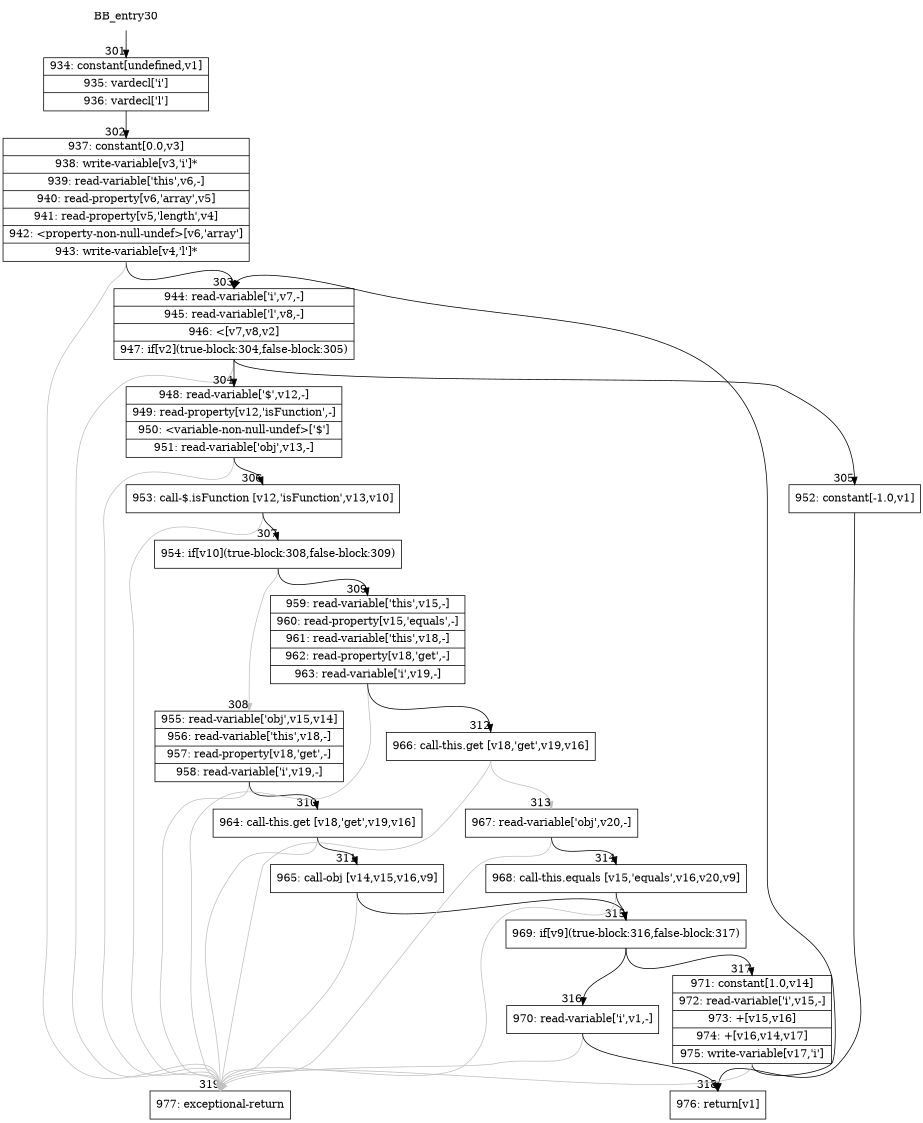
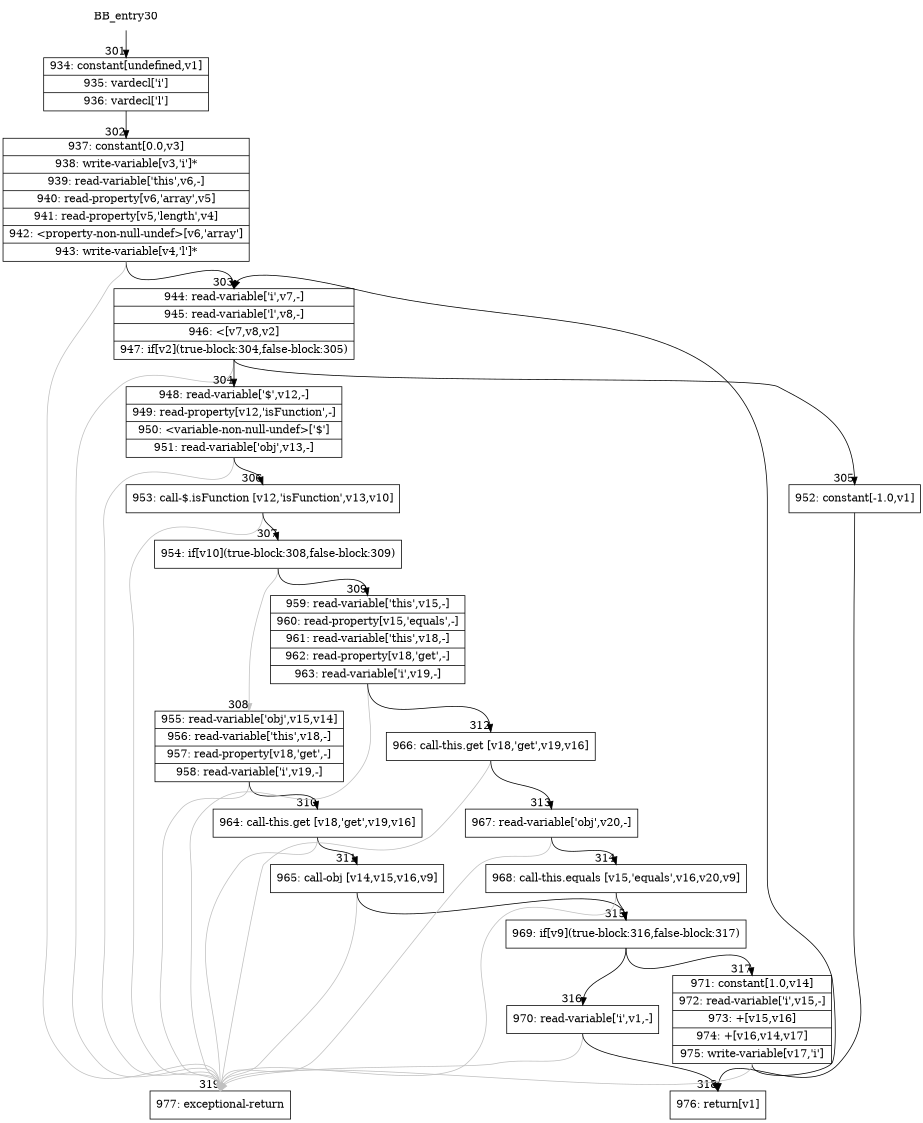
edge "966: call-this.get [v18,'get',v19,v16]" -> "967: read-variable['obj',v20,-]": color gray -> black
